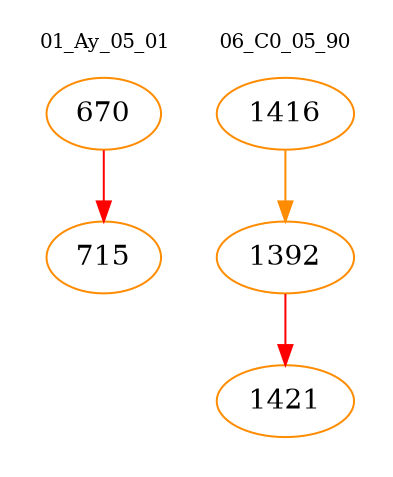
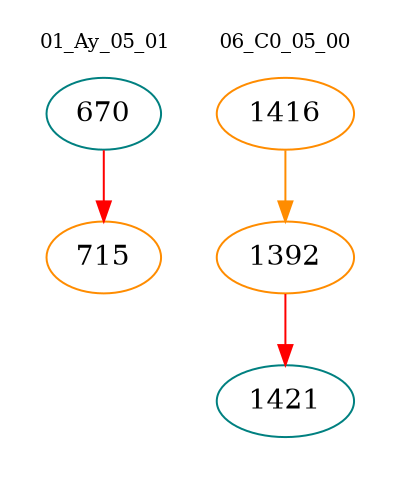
cluster "06_C0_05_90": label "06_C0_05_90" -> "06_C0_05_00"
node "670": color darkorange -> teal
node "1421": color darkorange -> teal
